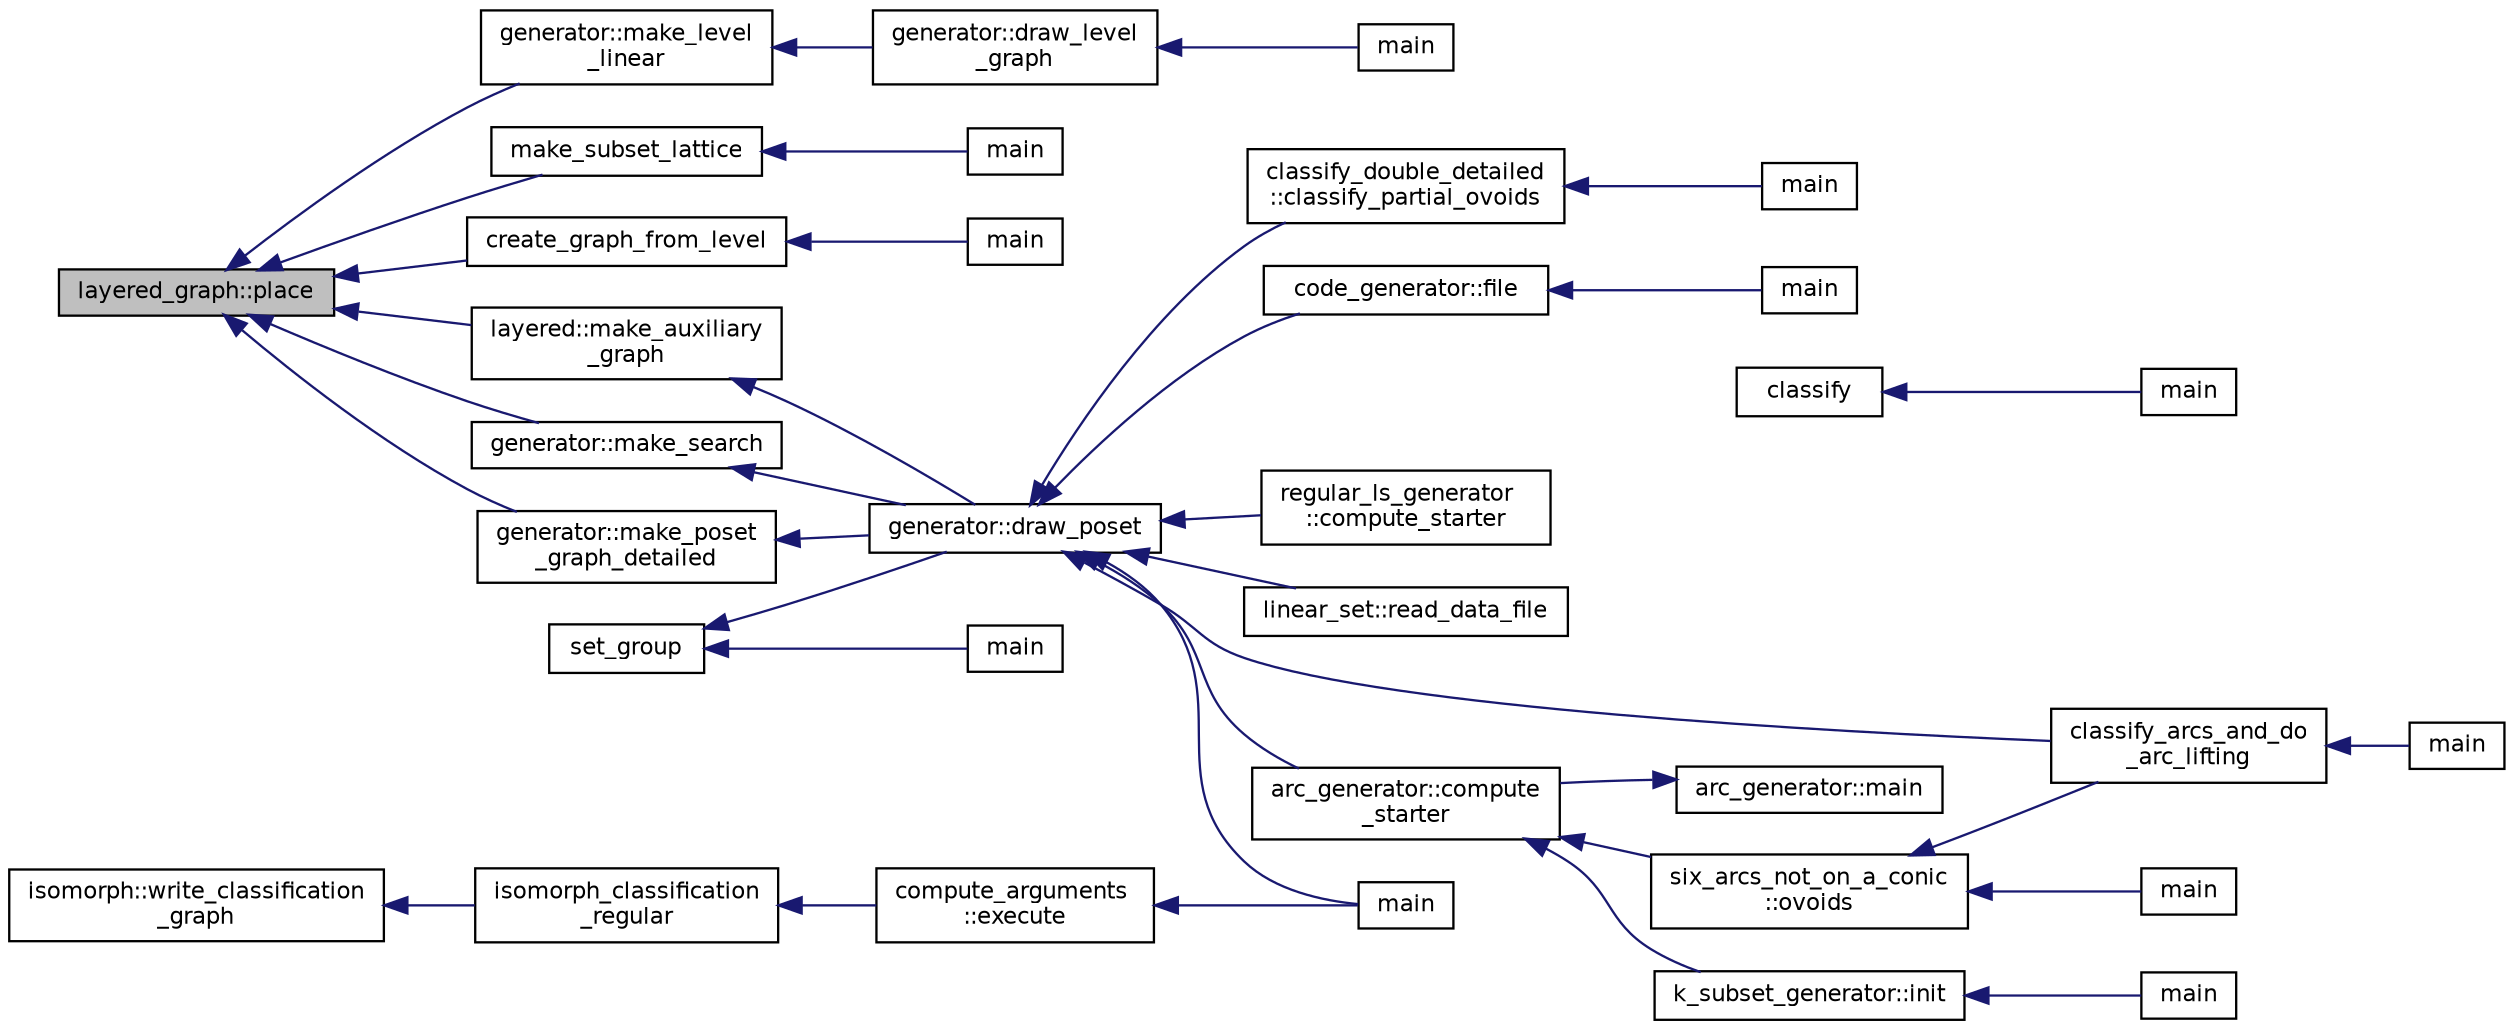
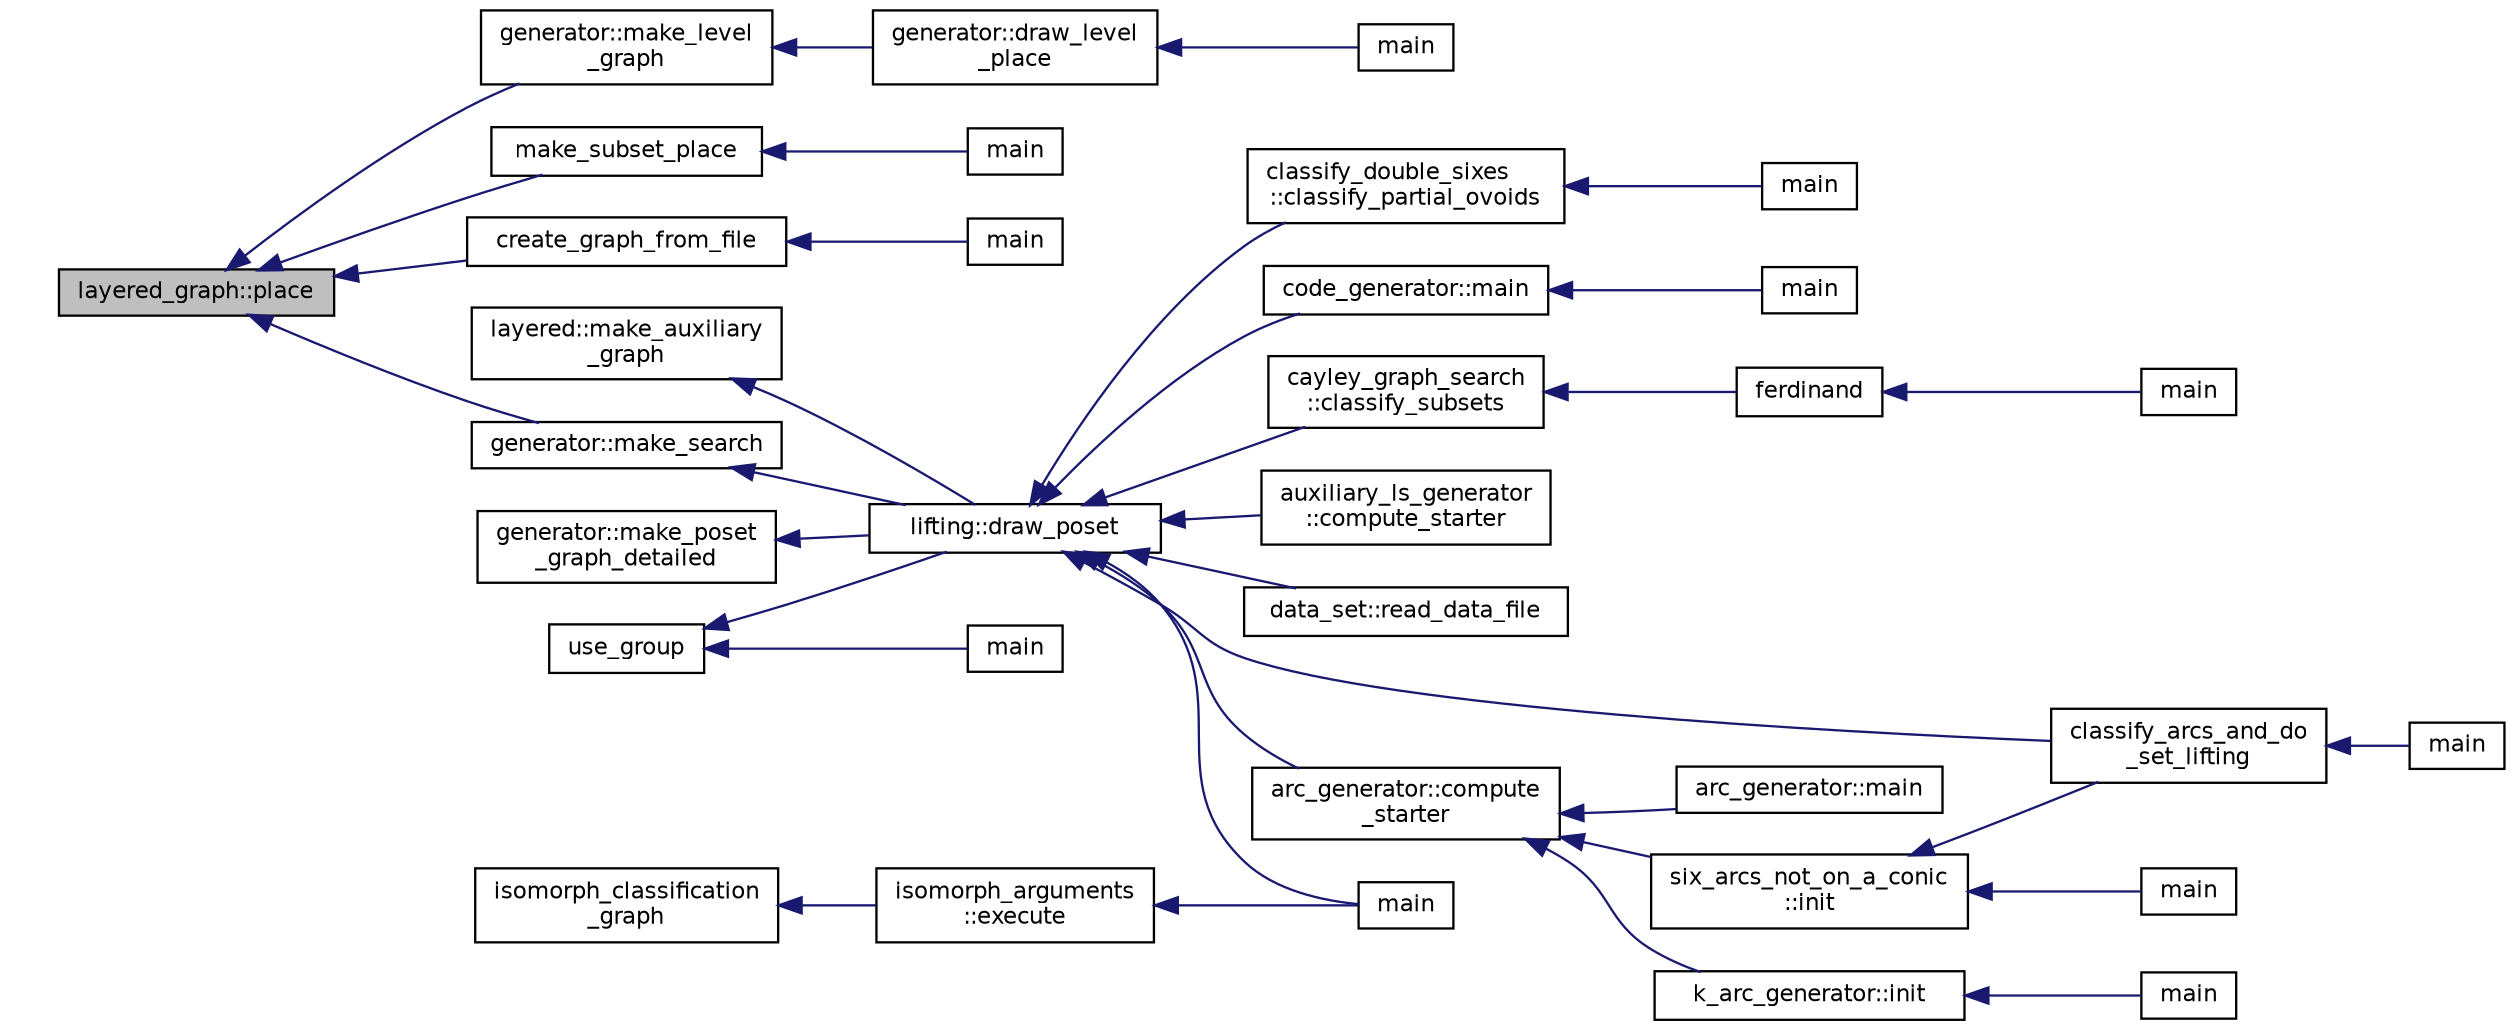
node "generator::make_level _linear": label "generator::make_level _linear" -> "generator::make_level _graph"
node "generator::draw_level _graph": label "generator::draw_level _graph" -> "generator::draw_level _place"
node "make_subset_lattice": label "make_subset_lattice" -> "make_subset_place"
node "classify_double_detailed ::classify_partial_ovoids": label "classify_double_detailed ::classify_partial_ovoids" -> "classify_double_sixes ::classify_partial_ovoids"
node "create_graph_from_level": label "create_graph_from_level" -> "create_graph_from_file"
node "code_generator::file": label "code_generator::file" -> "code_generator::main"
edge "layered::make_auxiliary _graph" -> "layered_graph::place": removed
node "cayley_graph_search ::classify_subsets": added
node "classify": label "classify" -> "ferdinand"
edge "generator::make_poset _graph_detailed" -> "layered_graph::place": removed
node "regular_ls_generator ::compute_starter": label "regular_ls_generator ::compute_starter" -> "auxiliary_ls_generator ::compute_starter"
node "generator::draw_poset": label "generator::draw_poset" -> "lifting::draw_poset"
node "linear_set::read_data_file": label "linear_set::read_data_file" -> "data_set::read_data_file"
node "set_group": label "set_group" -> "use_group"
node "classify_arcs_and_do _arc_lifting": label "classify_arcs_and_do _arc_lifting" -> "classify_arcs_and_do _set_lifting"
edge "arc_generator::compute _starter" -> "arc_generator::main": reversed
node "six_arcs_not_on_a_conic ::ovoids": label "six_arcs_not_on_a_conic ::ovoids" -> "six_arcs_not_on_a_conic ::init"
node "isomorph::write_classification _graph": removed
node "isomorph_classification _regular": label "isomorph_classification _regular" -> "isomorph_classification _graph"
node "compute_arguments ::execute": label "compute_arguments ::execute" -> "isomorph_arguments ::execute"
node "k_subset_generator::init": label "k_subset_generator::init" -> "k_arc_generator::init"
